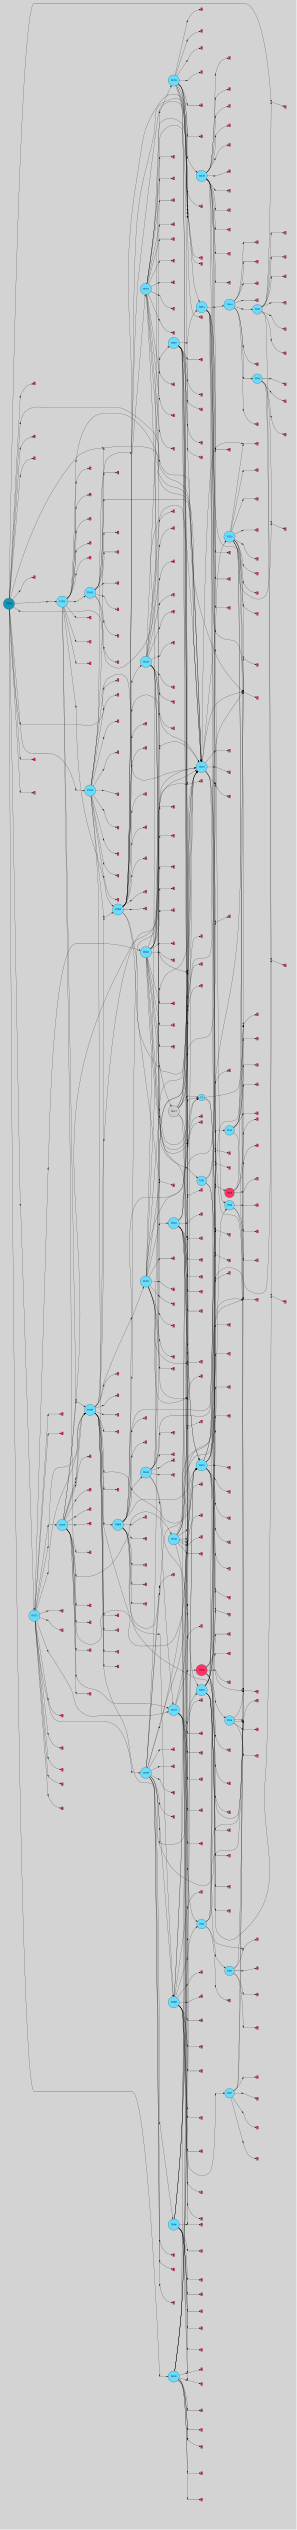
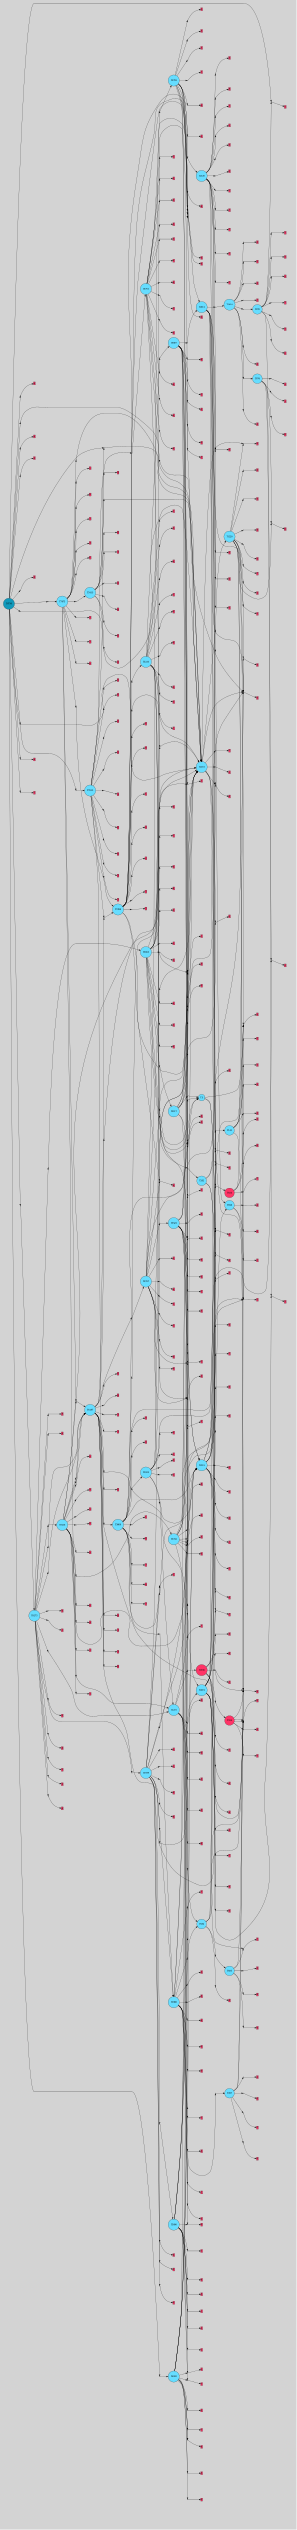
node "T5117": fillcolor #cccccc -> #66ddff
node "T324": fillcolor #66ddff -> #ff3366
